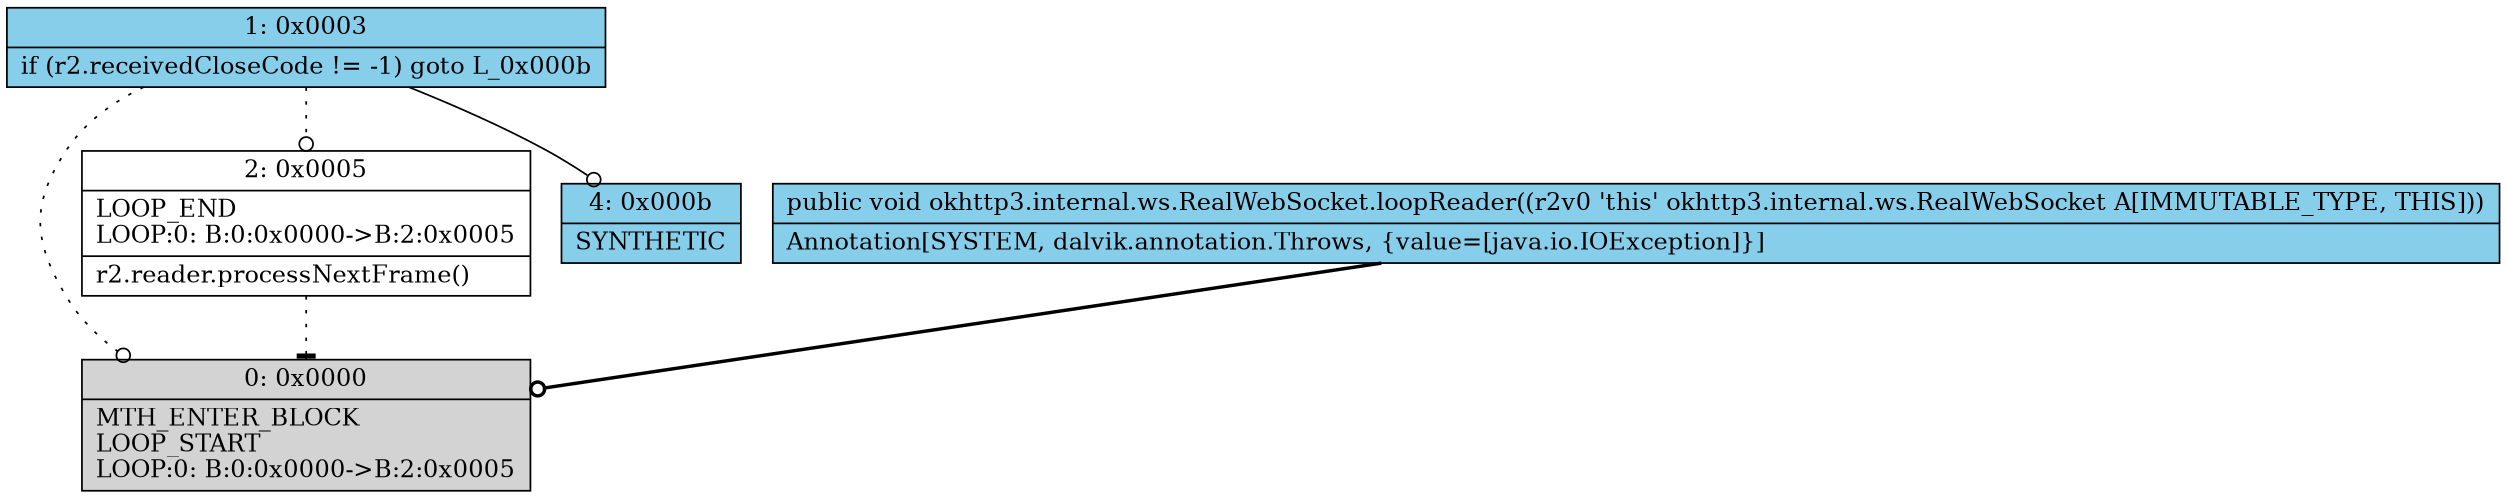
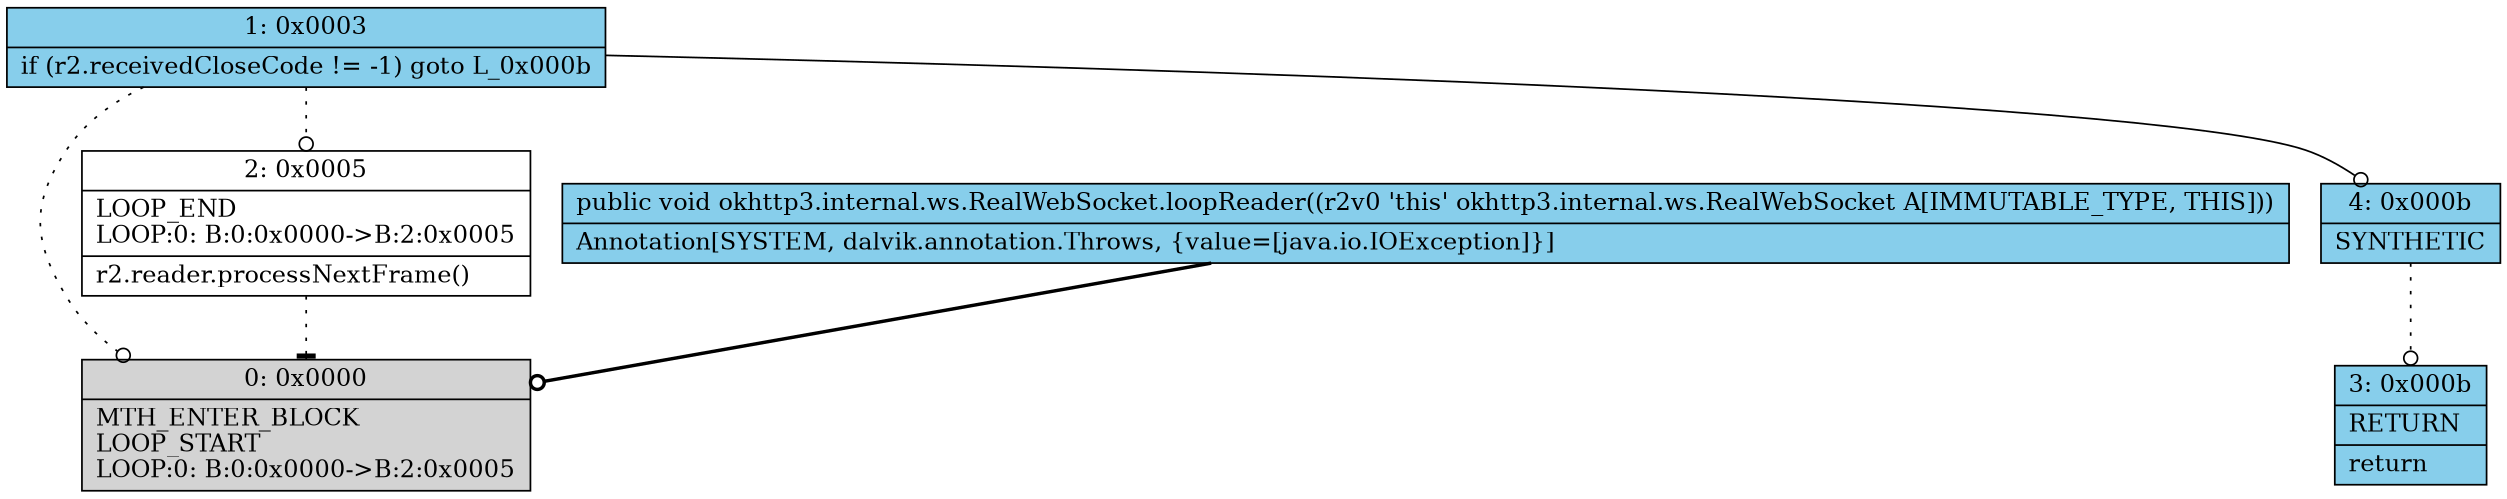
node "3: 0x000b": added
